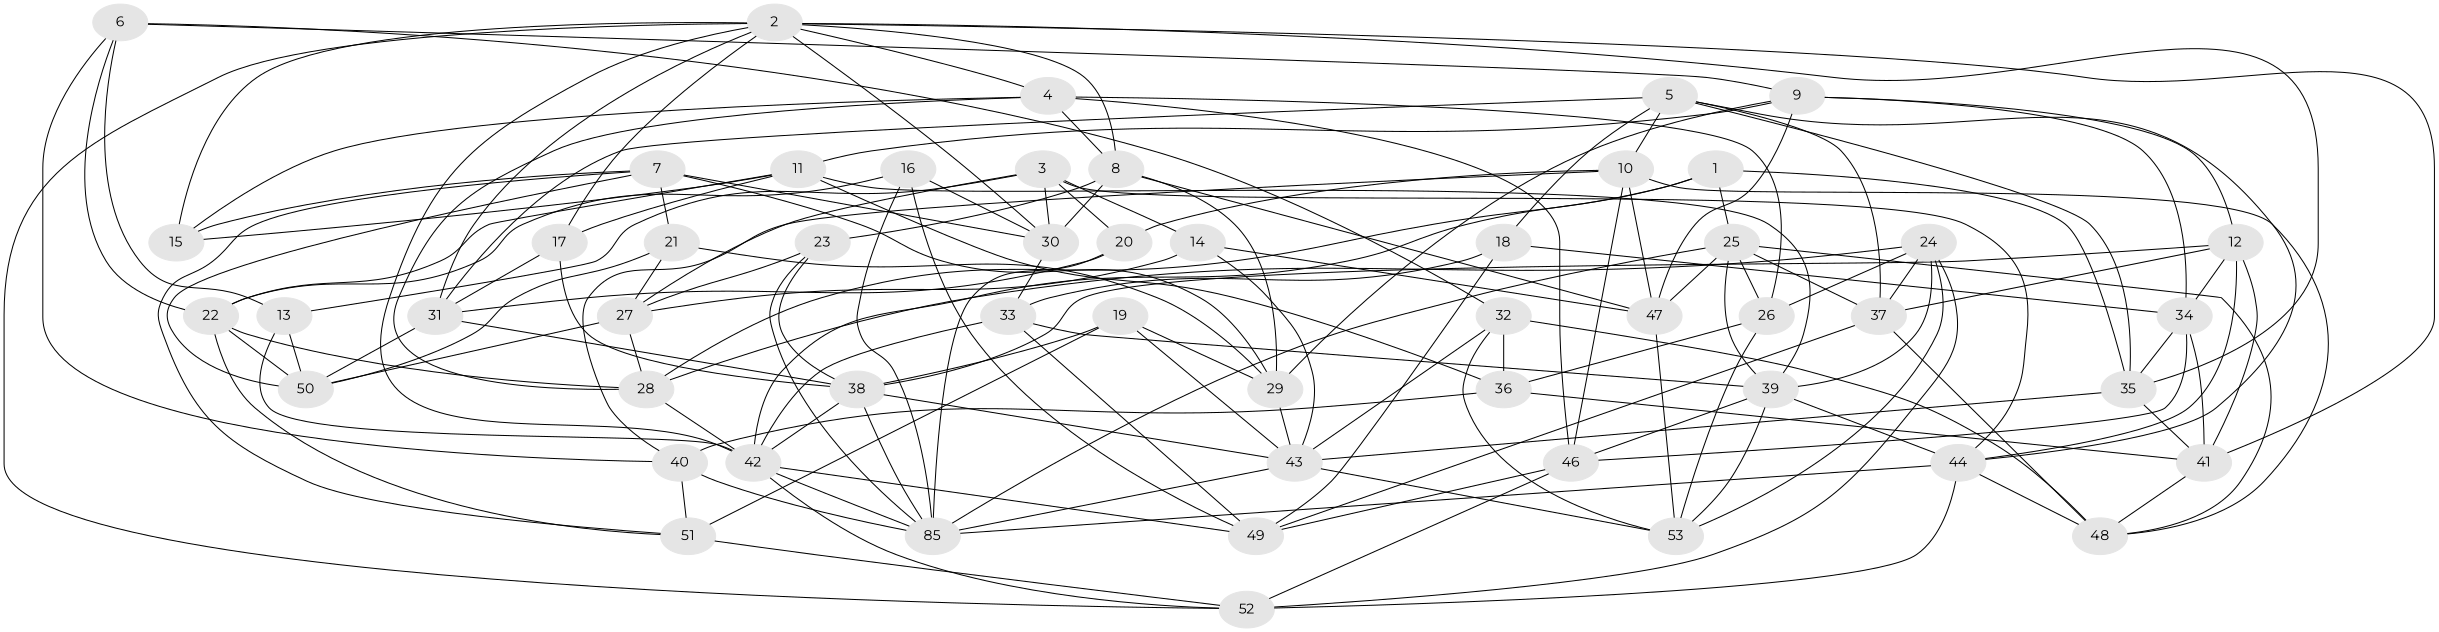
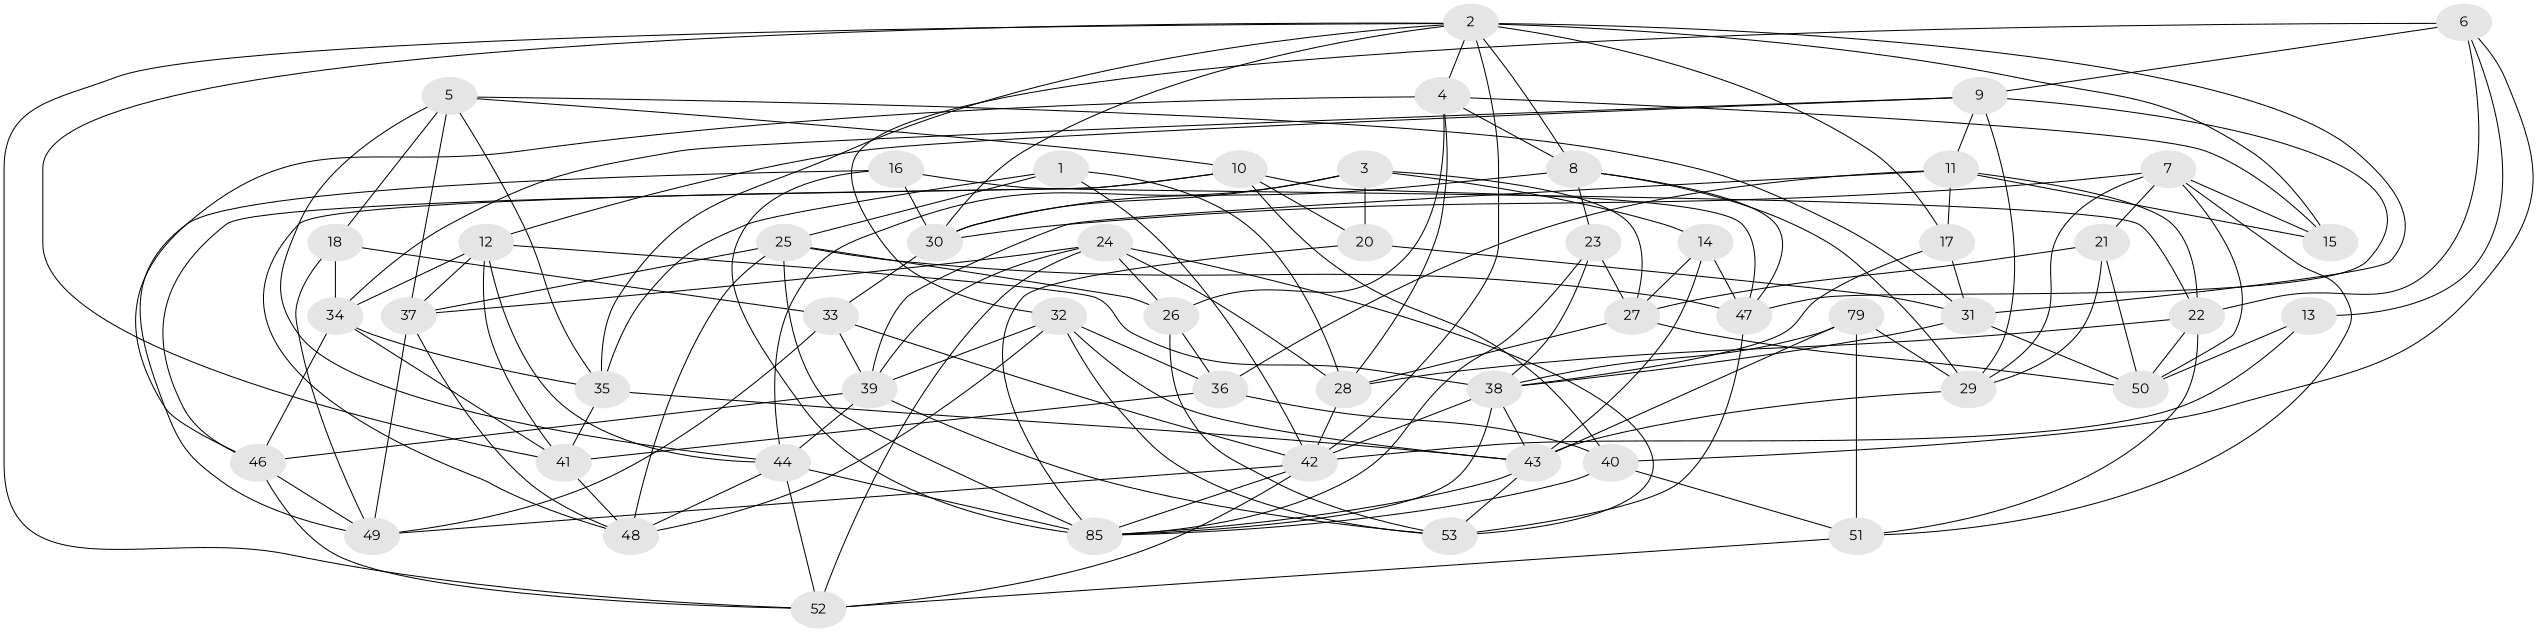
edge "3" -- "13": removed
node "19": label "19" -> "79"
edge "25" -- "39": now "32" -- "39"
